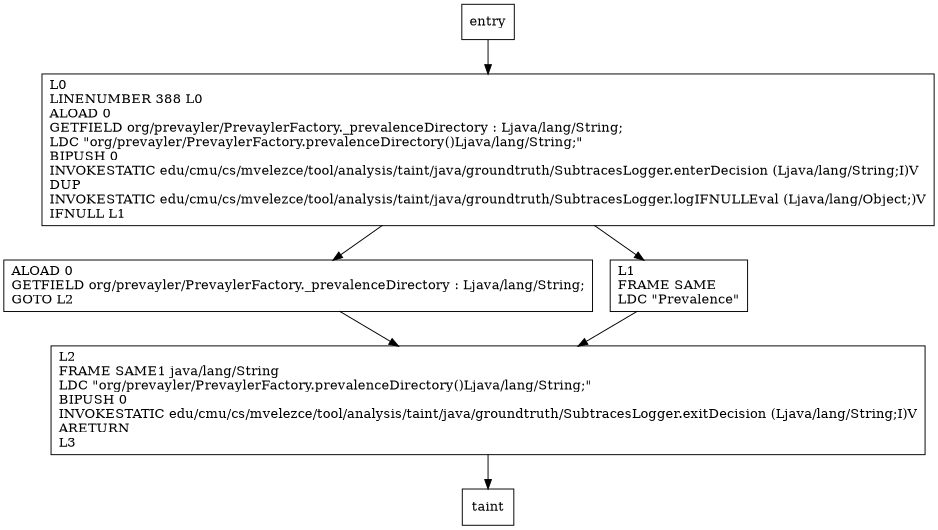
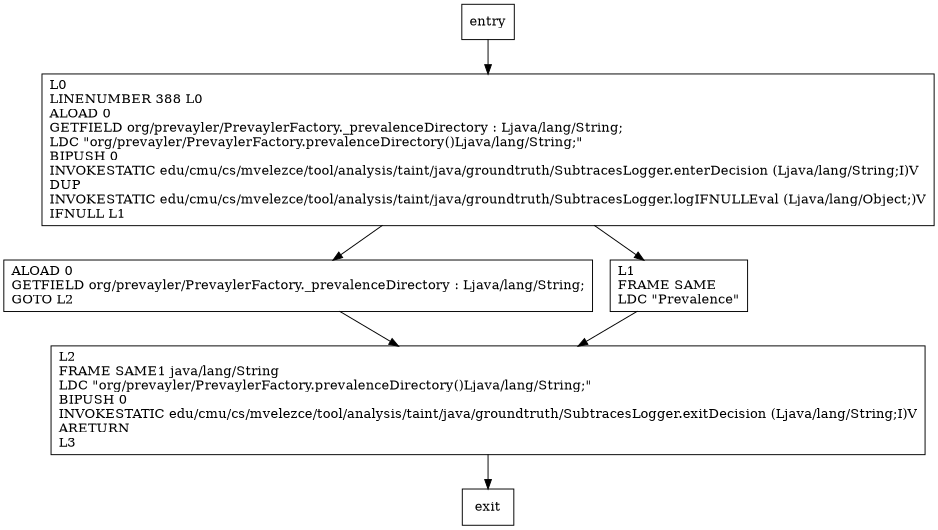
node "taint": label "taint" -> "exit"
